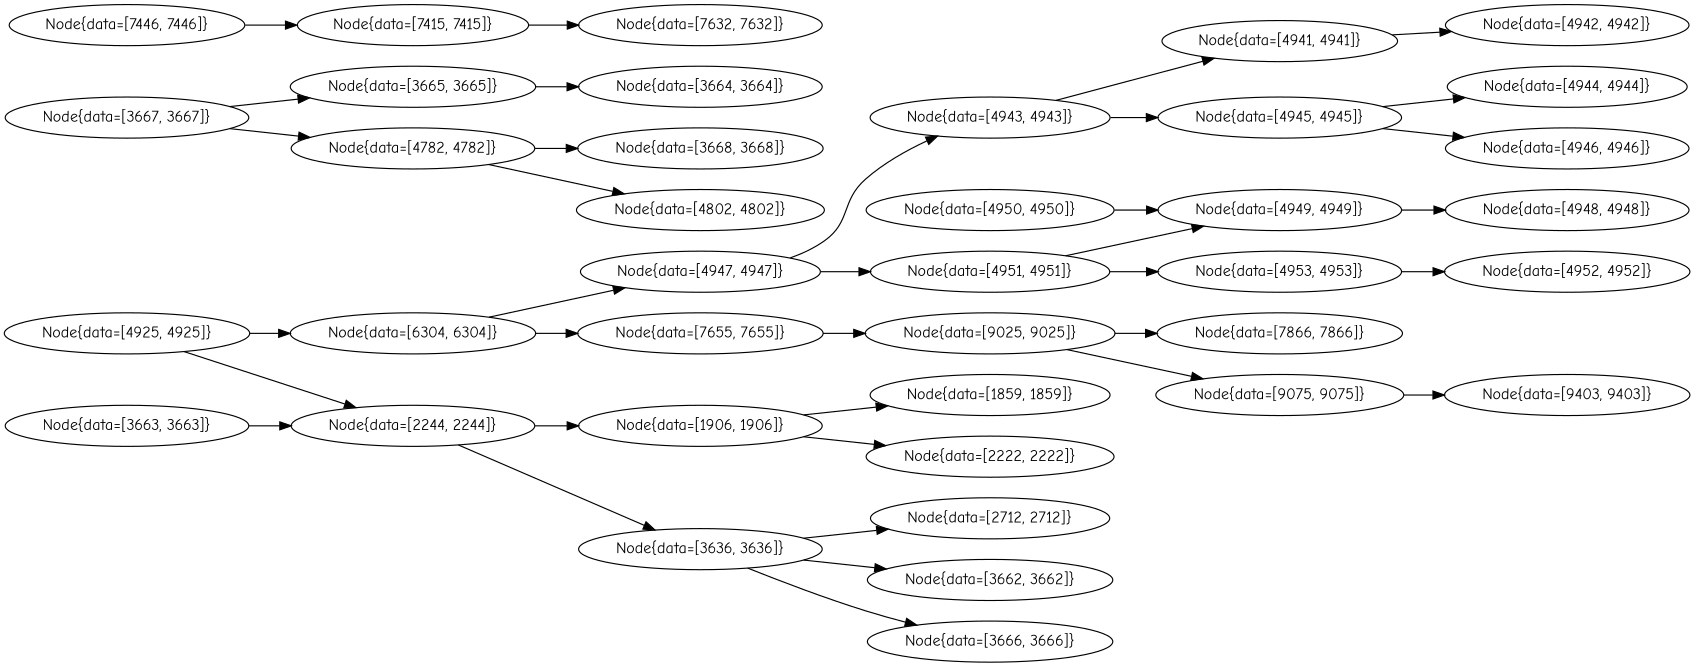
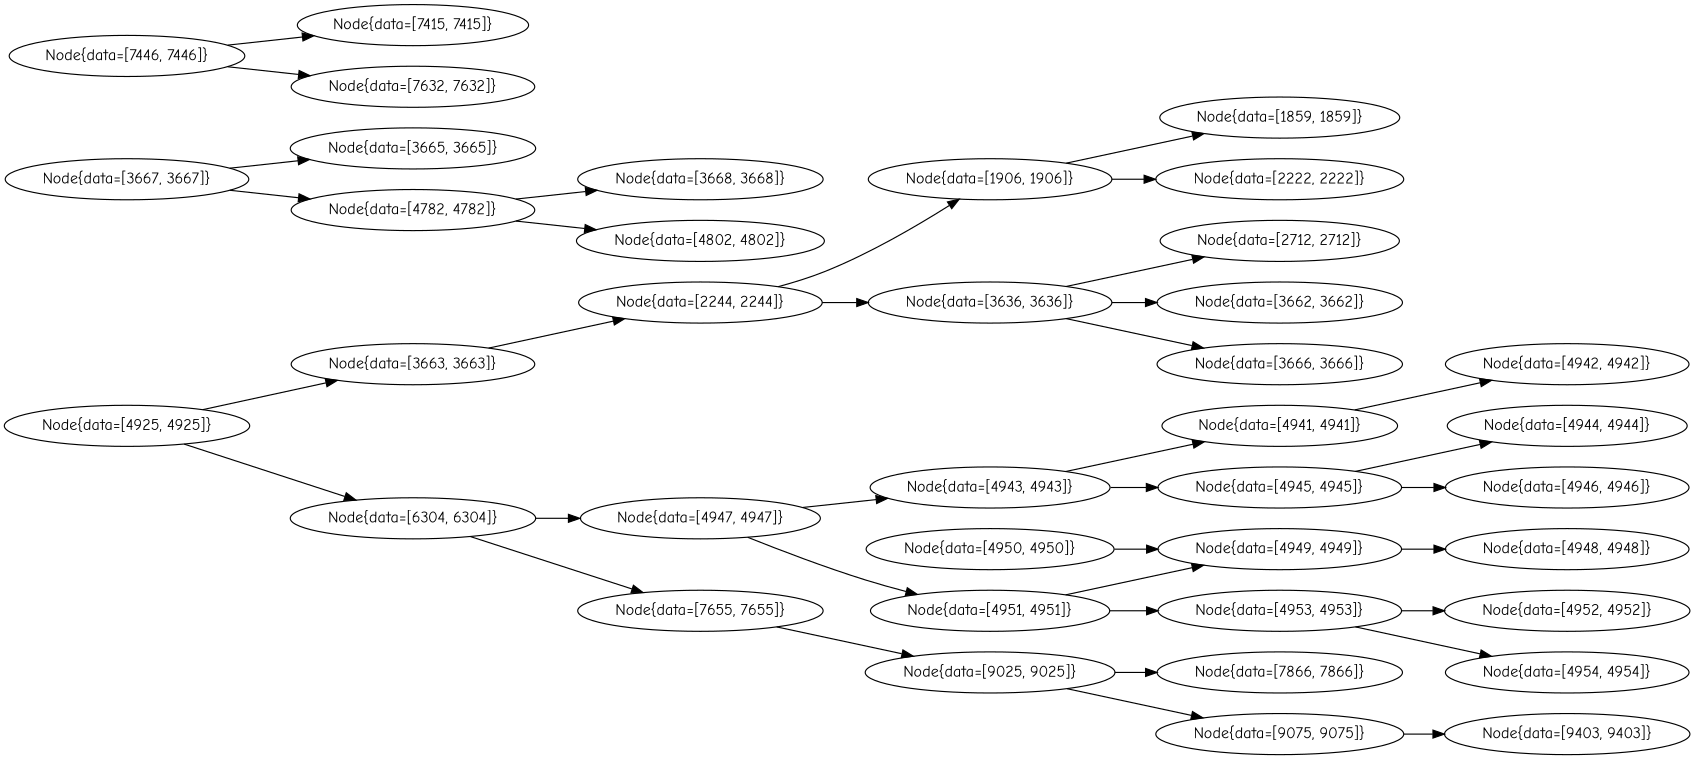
edge "Node{data=[7415, 7415]}" -> "Node{data=[7632, 7632]}": now "Node{data=[7446, 7446]}" -> "Node{data=[7632, 7632]}"
node "Node{data=[3664, 3664]}": removed
edge "Node{data=[4925, 4925]}" -> "Node{data=[2244, 2244]}": now "Node{data=[4925, 4925]}" -> "Node{data=[3663, 3663]}"
node "Node{data=[4954, 4954]}": added
